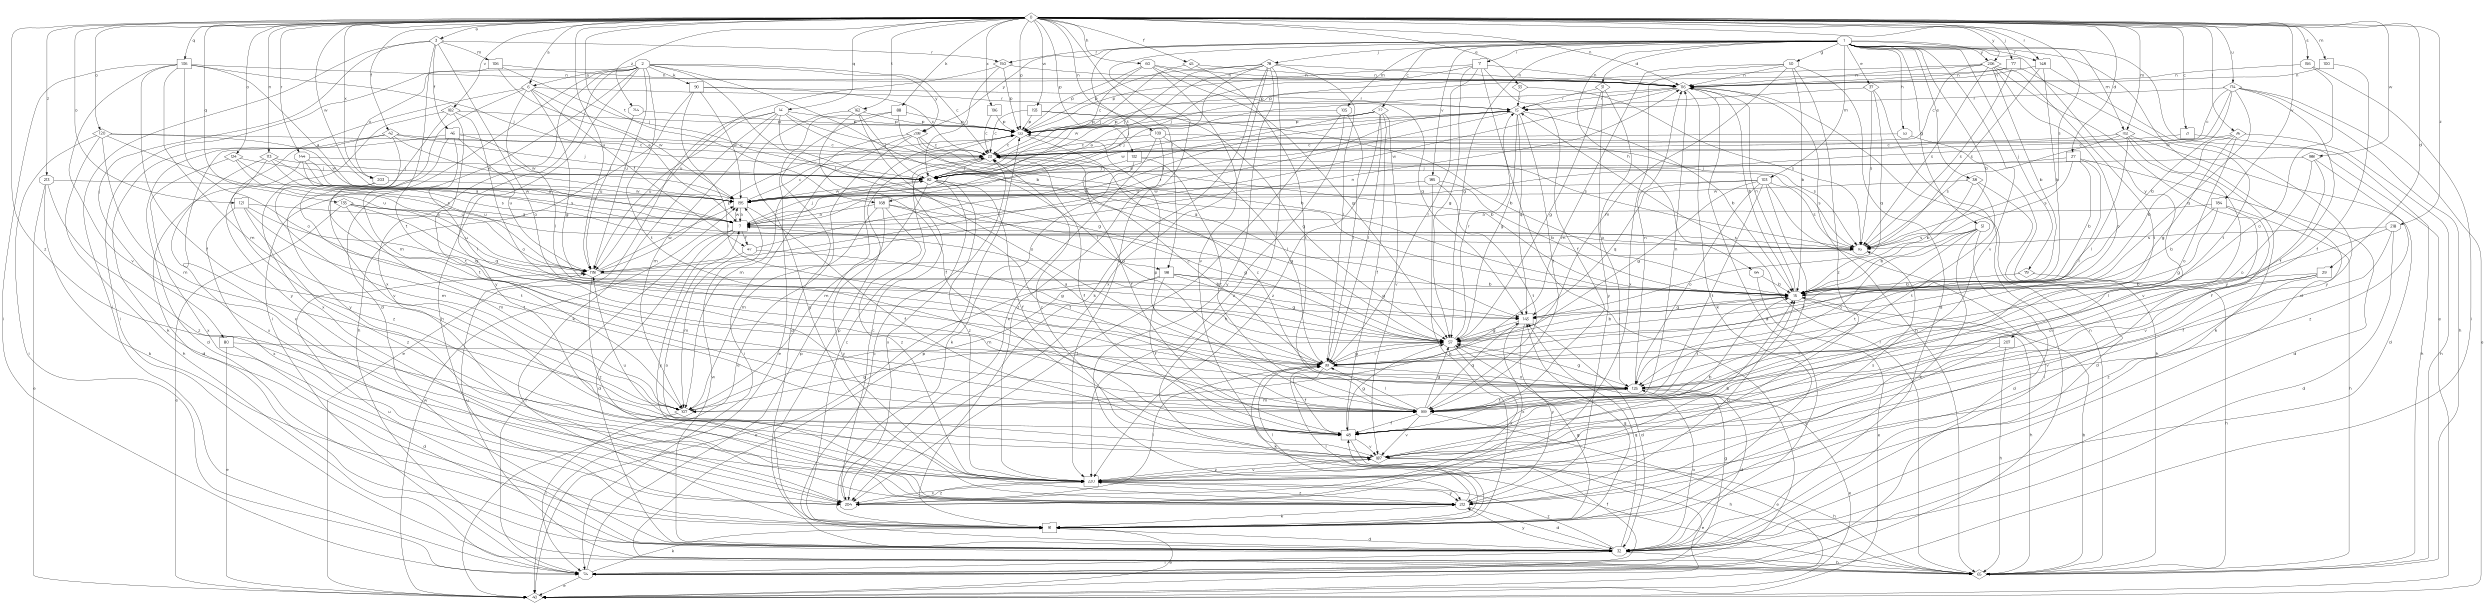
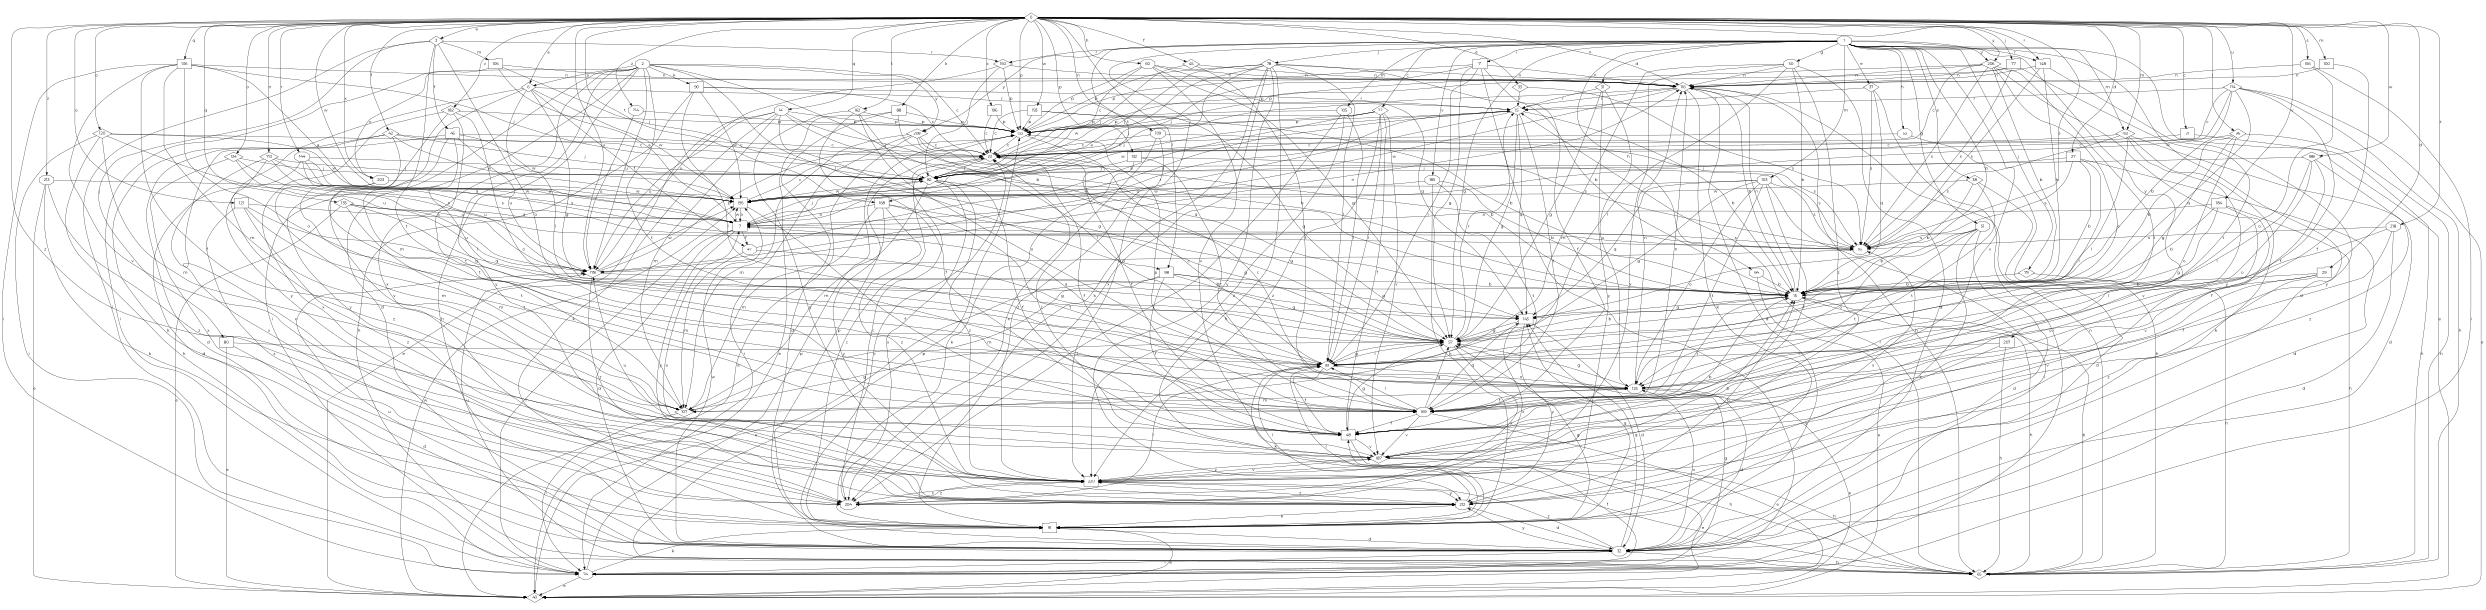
edge "78" -> "15": added, label "b"
node "113": label "113" -> "713"
edge "50" -> "99": label "m" -> "l"
edge "109" -> "99": now "188" -> "99"
